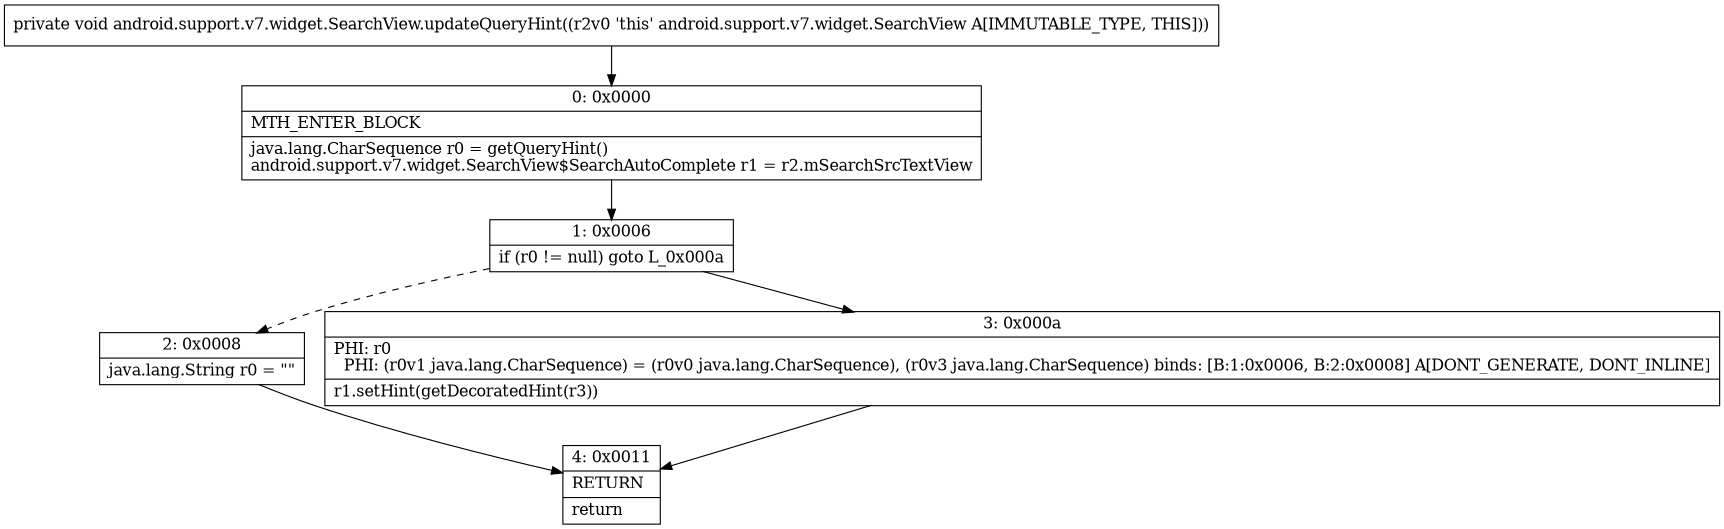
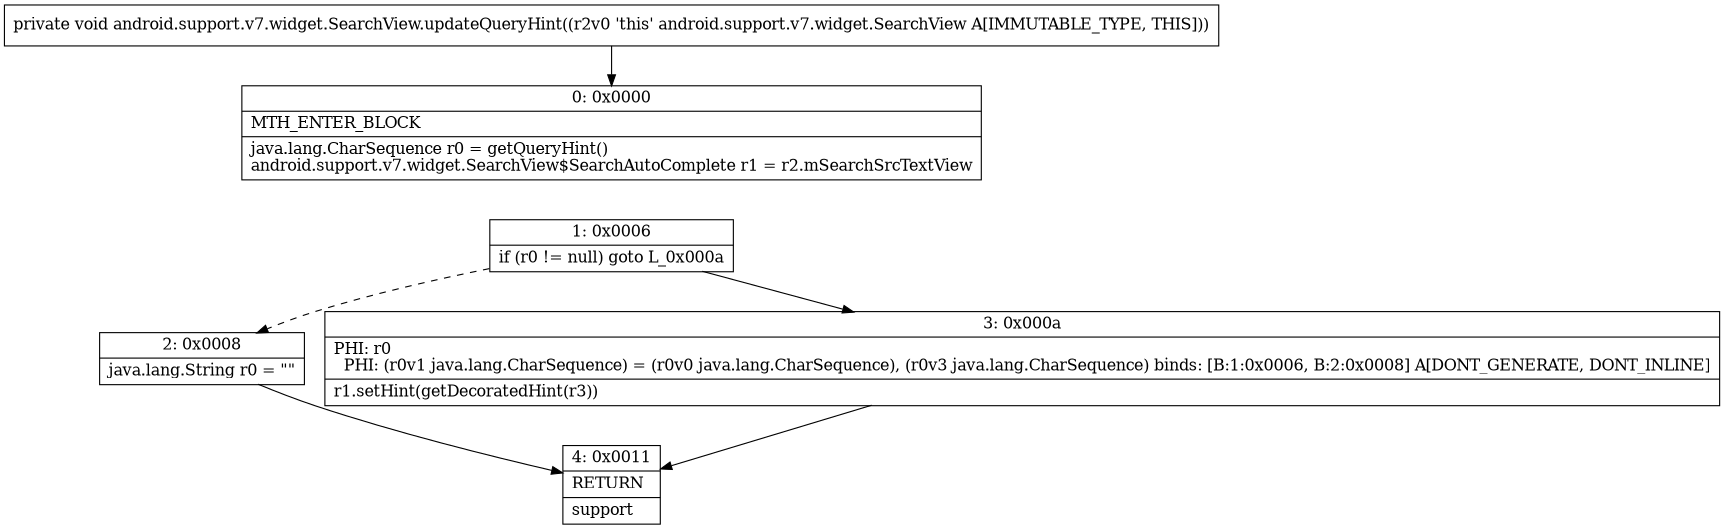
edge "0: 0x0000" -> "1: 0x0006": removed
node "4: 0x0011": text "return" -> "support"
